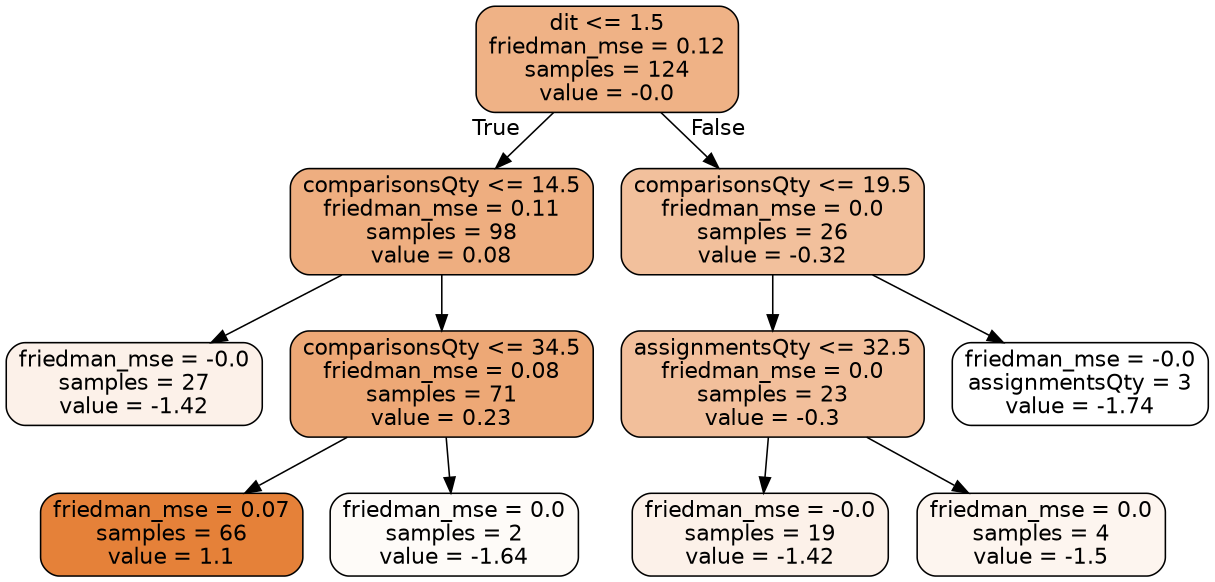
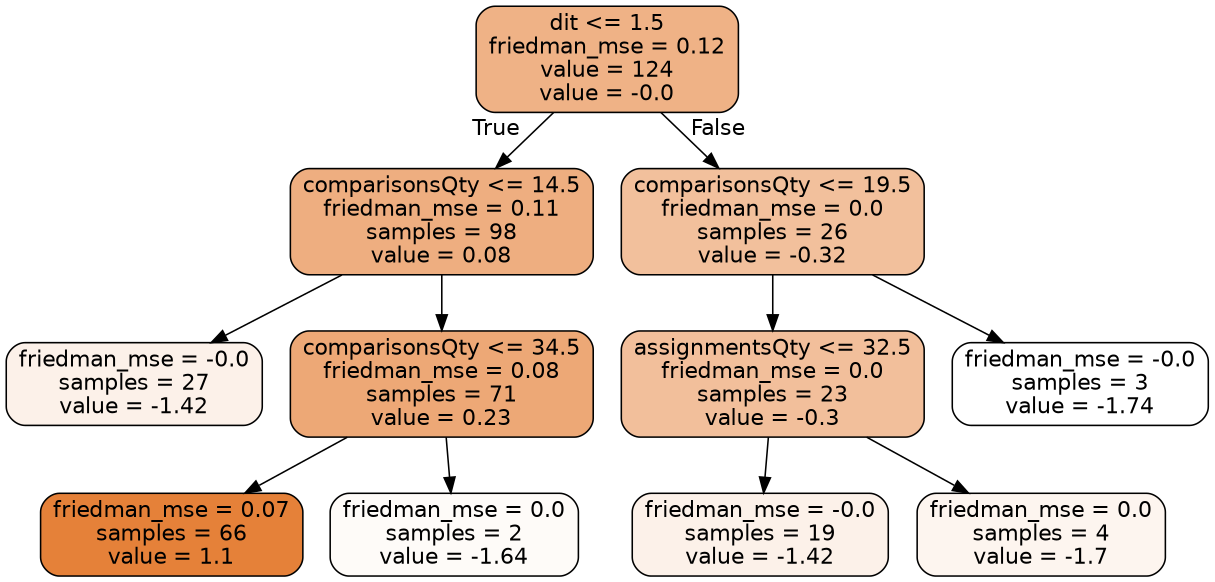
node "dit <= 1.5 friedman_mse = 0.12 samples = 124 value = -0.0": label "dit <= 1.5 friedman_mse = 0.12 samples = 124 value = -0.0" -> "dit <= 1.5 friedman_mse = 0.12 value = 124 value = -0.0"
node "friedman_mse = -0.0 assignmentsQty = 3 value = -1.74": label "friedman_mse = -0.0 assignmentsQty = 3 value = -1.74" -> "friedman_mse = -0.0 samples = 3 value = -1.74"
node "friedman_mse = 0.0 samples = 4 value = -1.5": label "friedman_mse = 0.0 samples = 4 value = -1.5" -> "friedman_mse = 0.0 samples = 4 value = -1.7"
